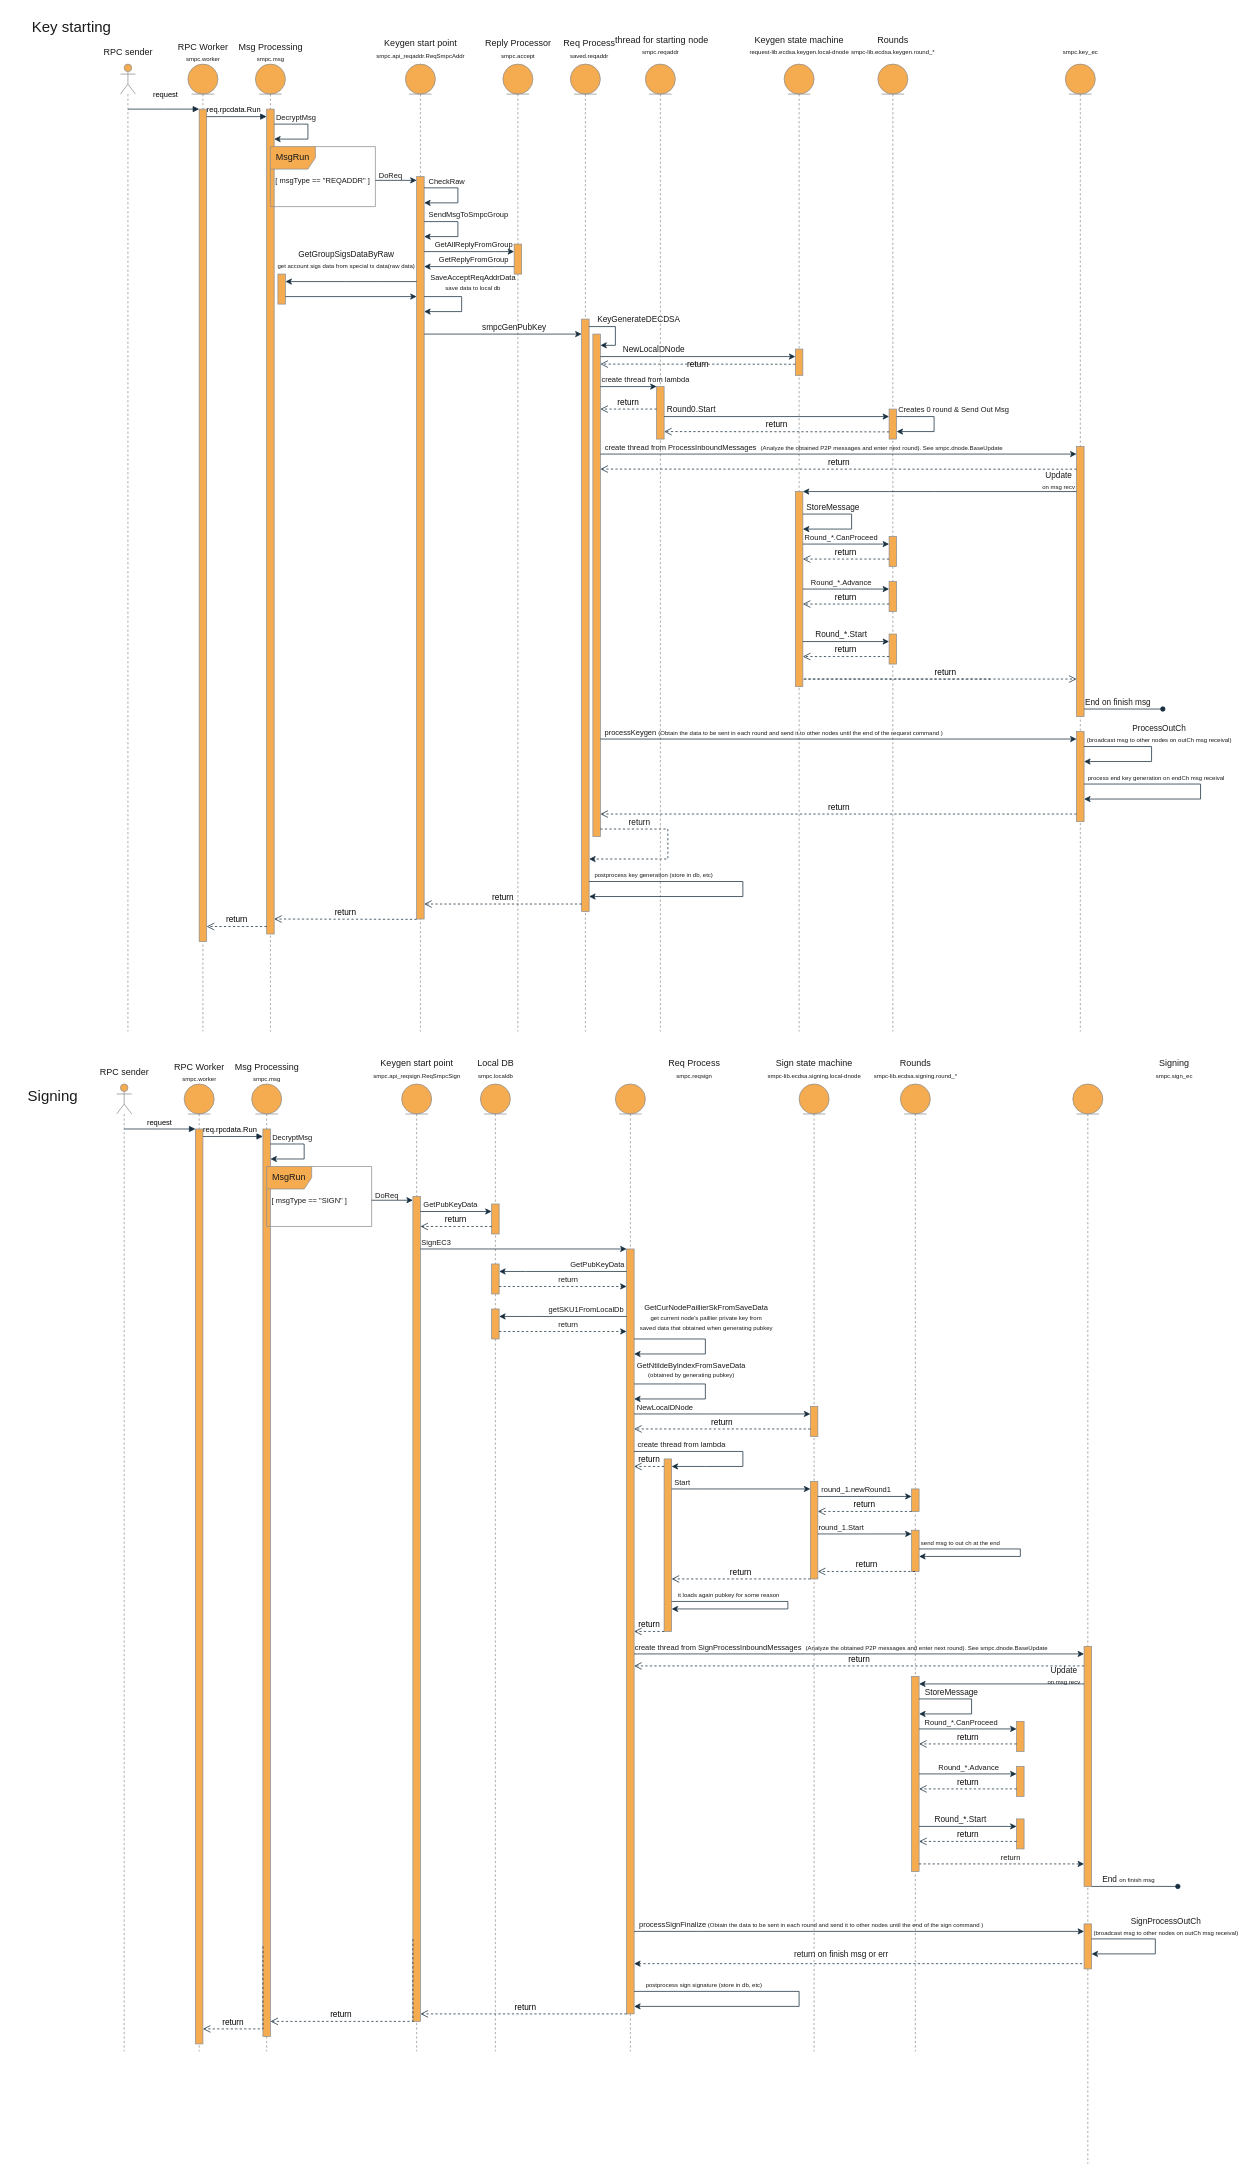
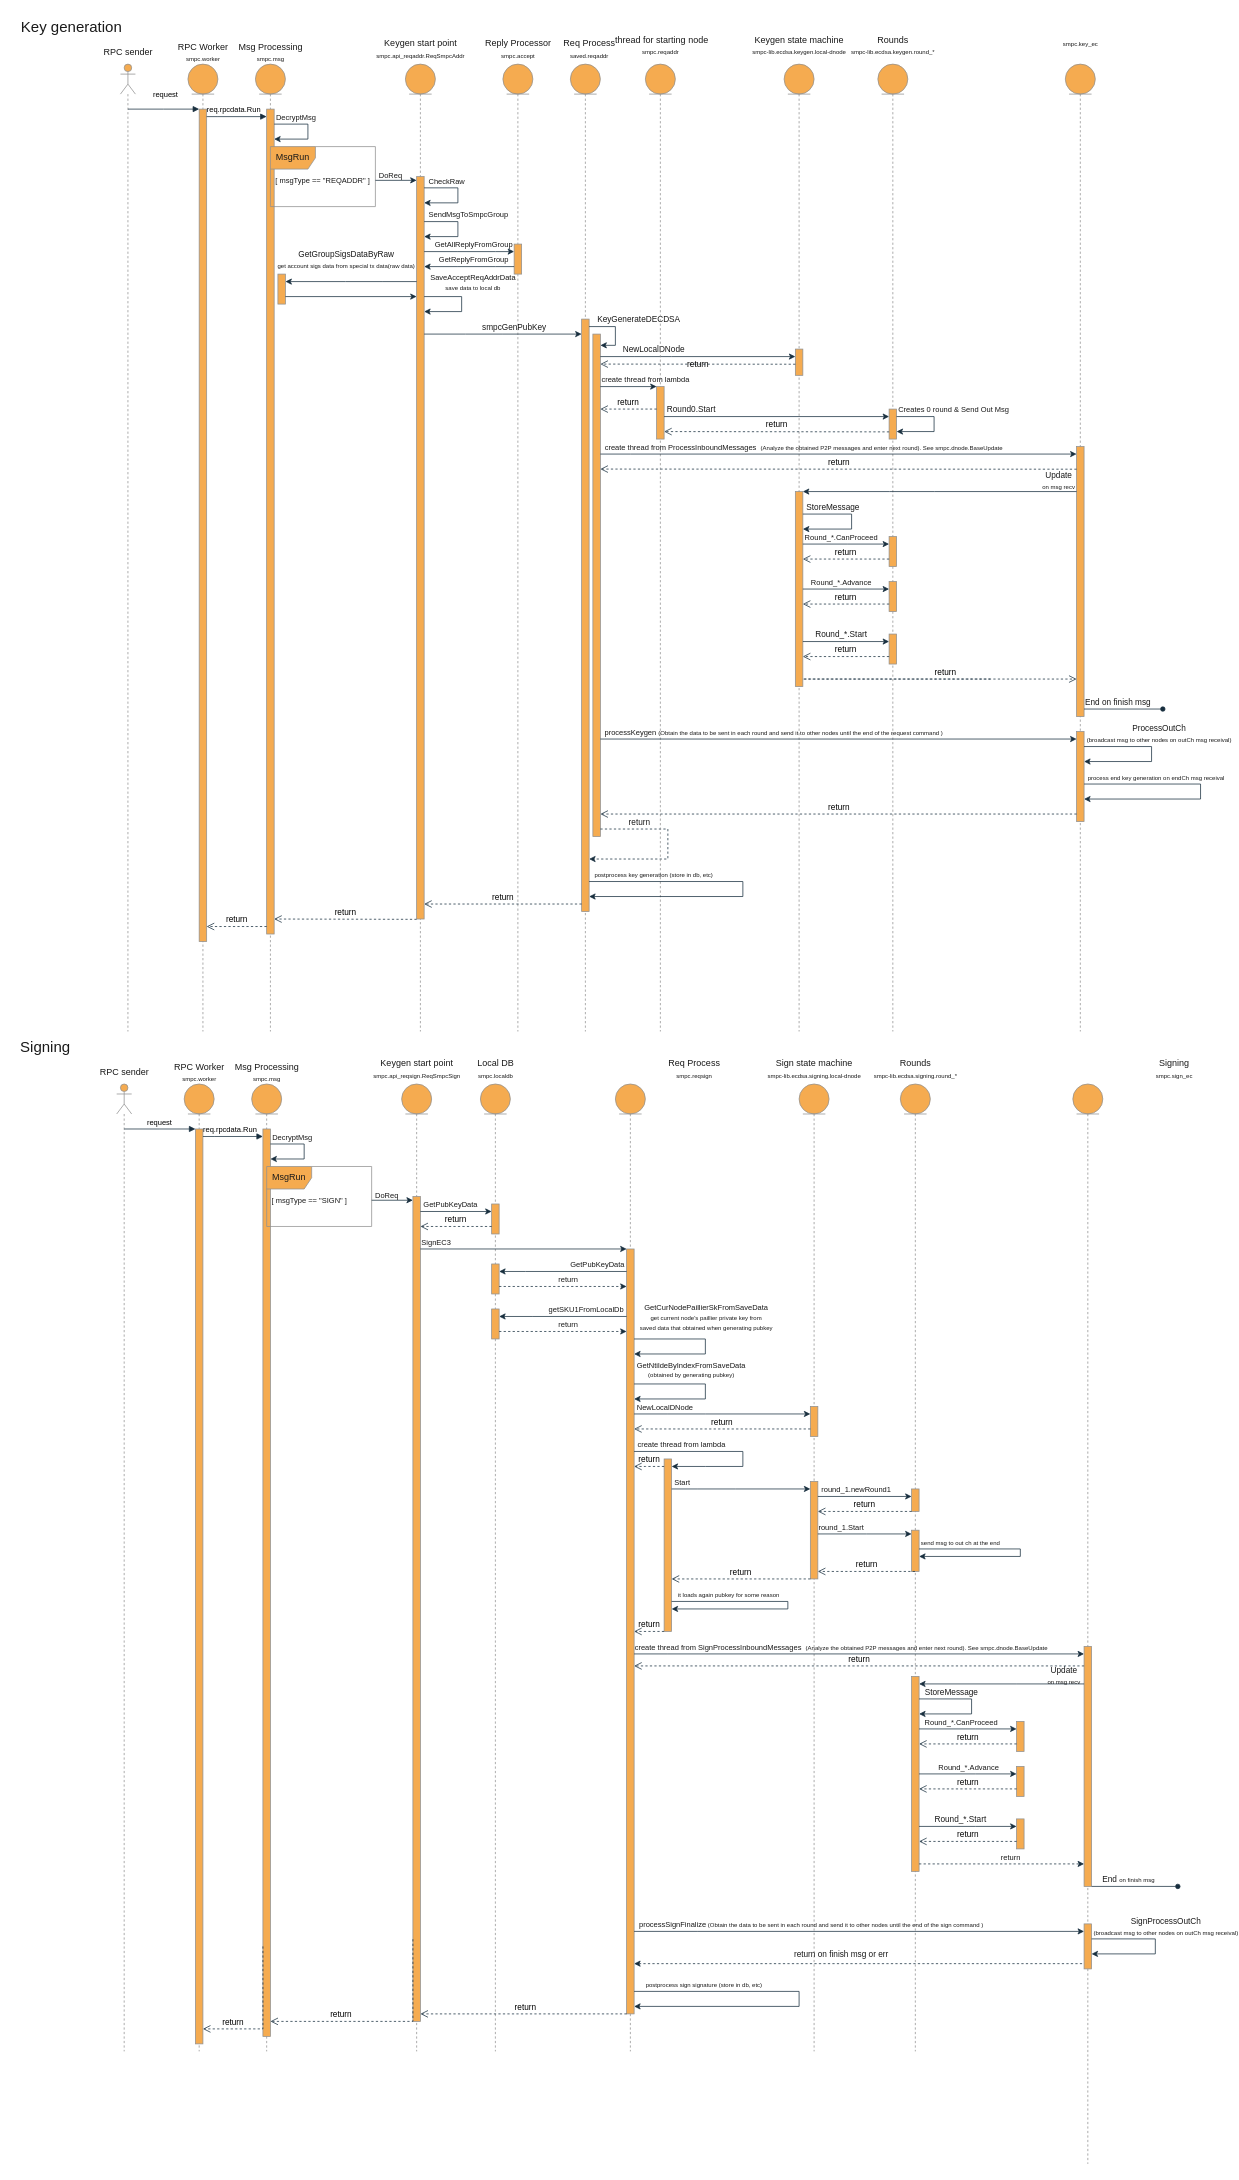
node "Key starting": label "Key starting" -> "Key generation"
node "Keygen state machine request-lib.ecdsa.keygen.local-dnode": label "Keygen state machine request-lib.ecdsa.keygen.local-dnode" -> "Keygen state machine smpc-lib.ecdsa.keygen.local-dnode"
node "smpc.key_ec": moved (1080, 45) -> (1080, 38)
node "Signing": moved (53, 1095) -> (45, 1047)
